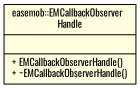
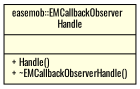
node "easemob::EMCallbackObserver": text "+ EMCallbackObserverHandle()" -> "+ Handle()"
